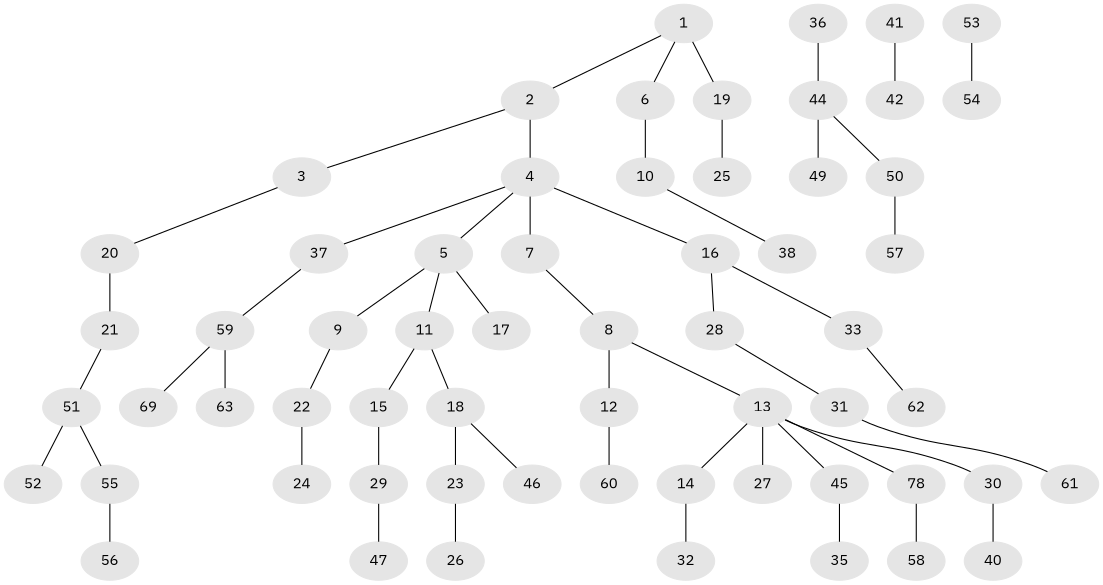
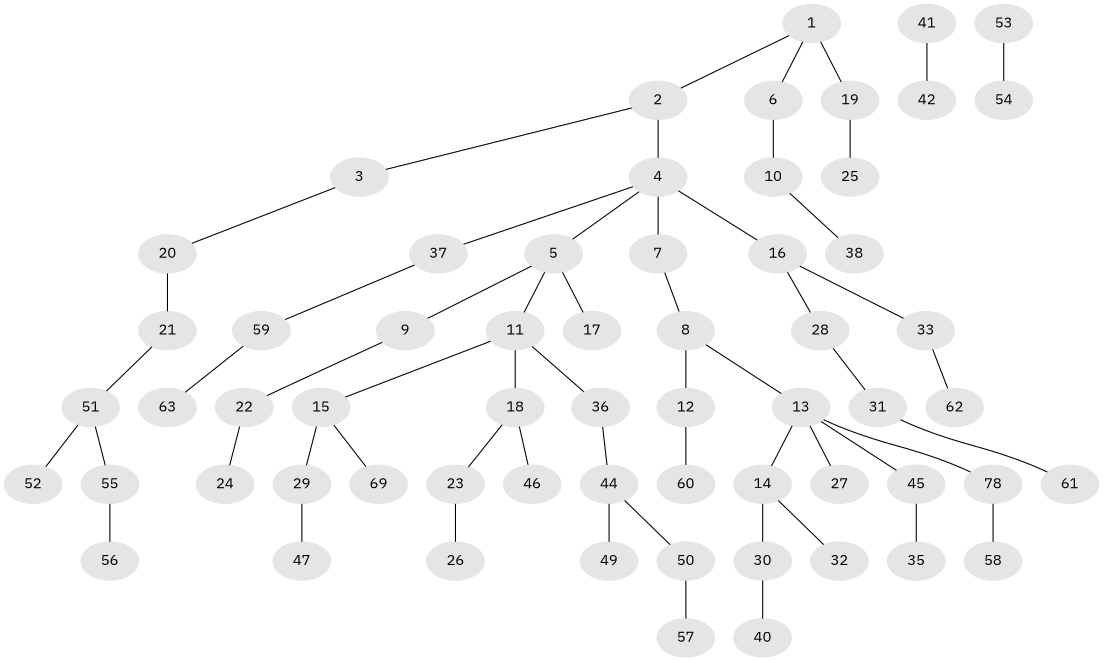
edge "59" -- "69": now "15" -- "69"
edge "11" -- "36": added
edge "13" -- "30": now "14" -- "30"
